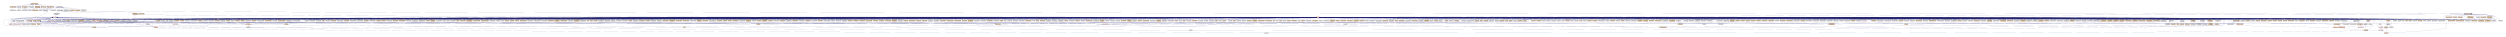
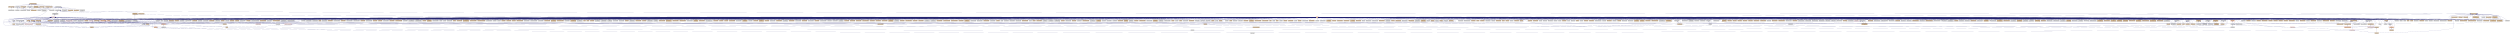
node "this_thread_executors.cpp": added
